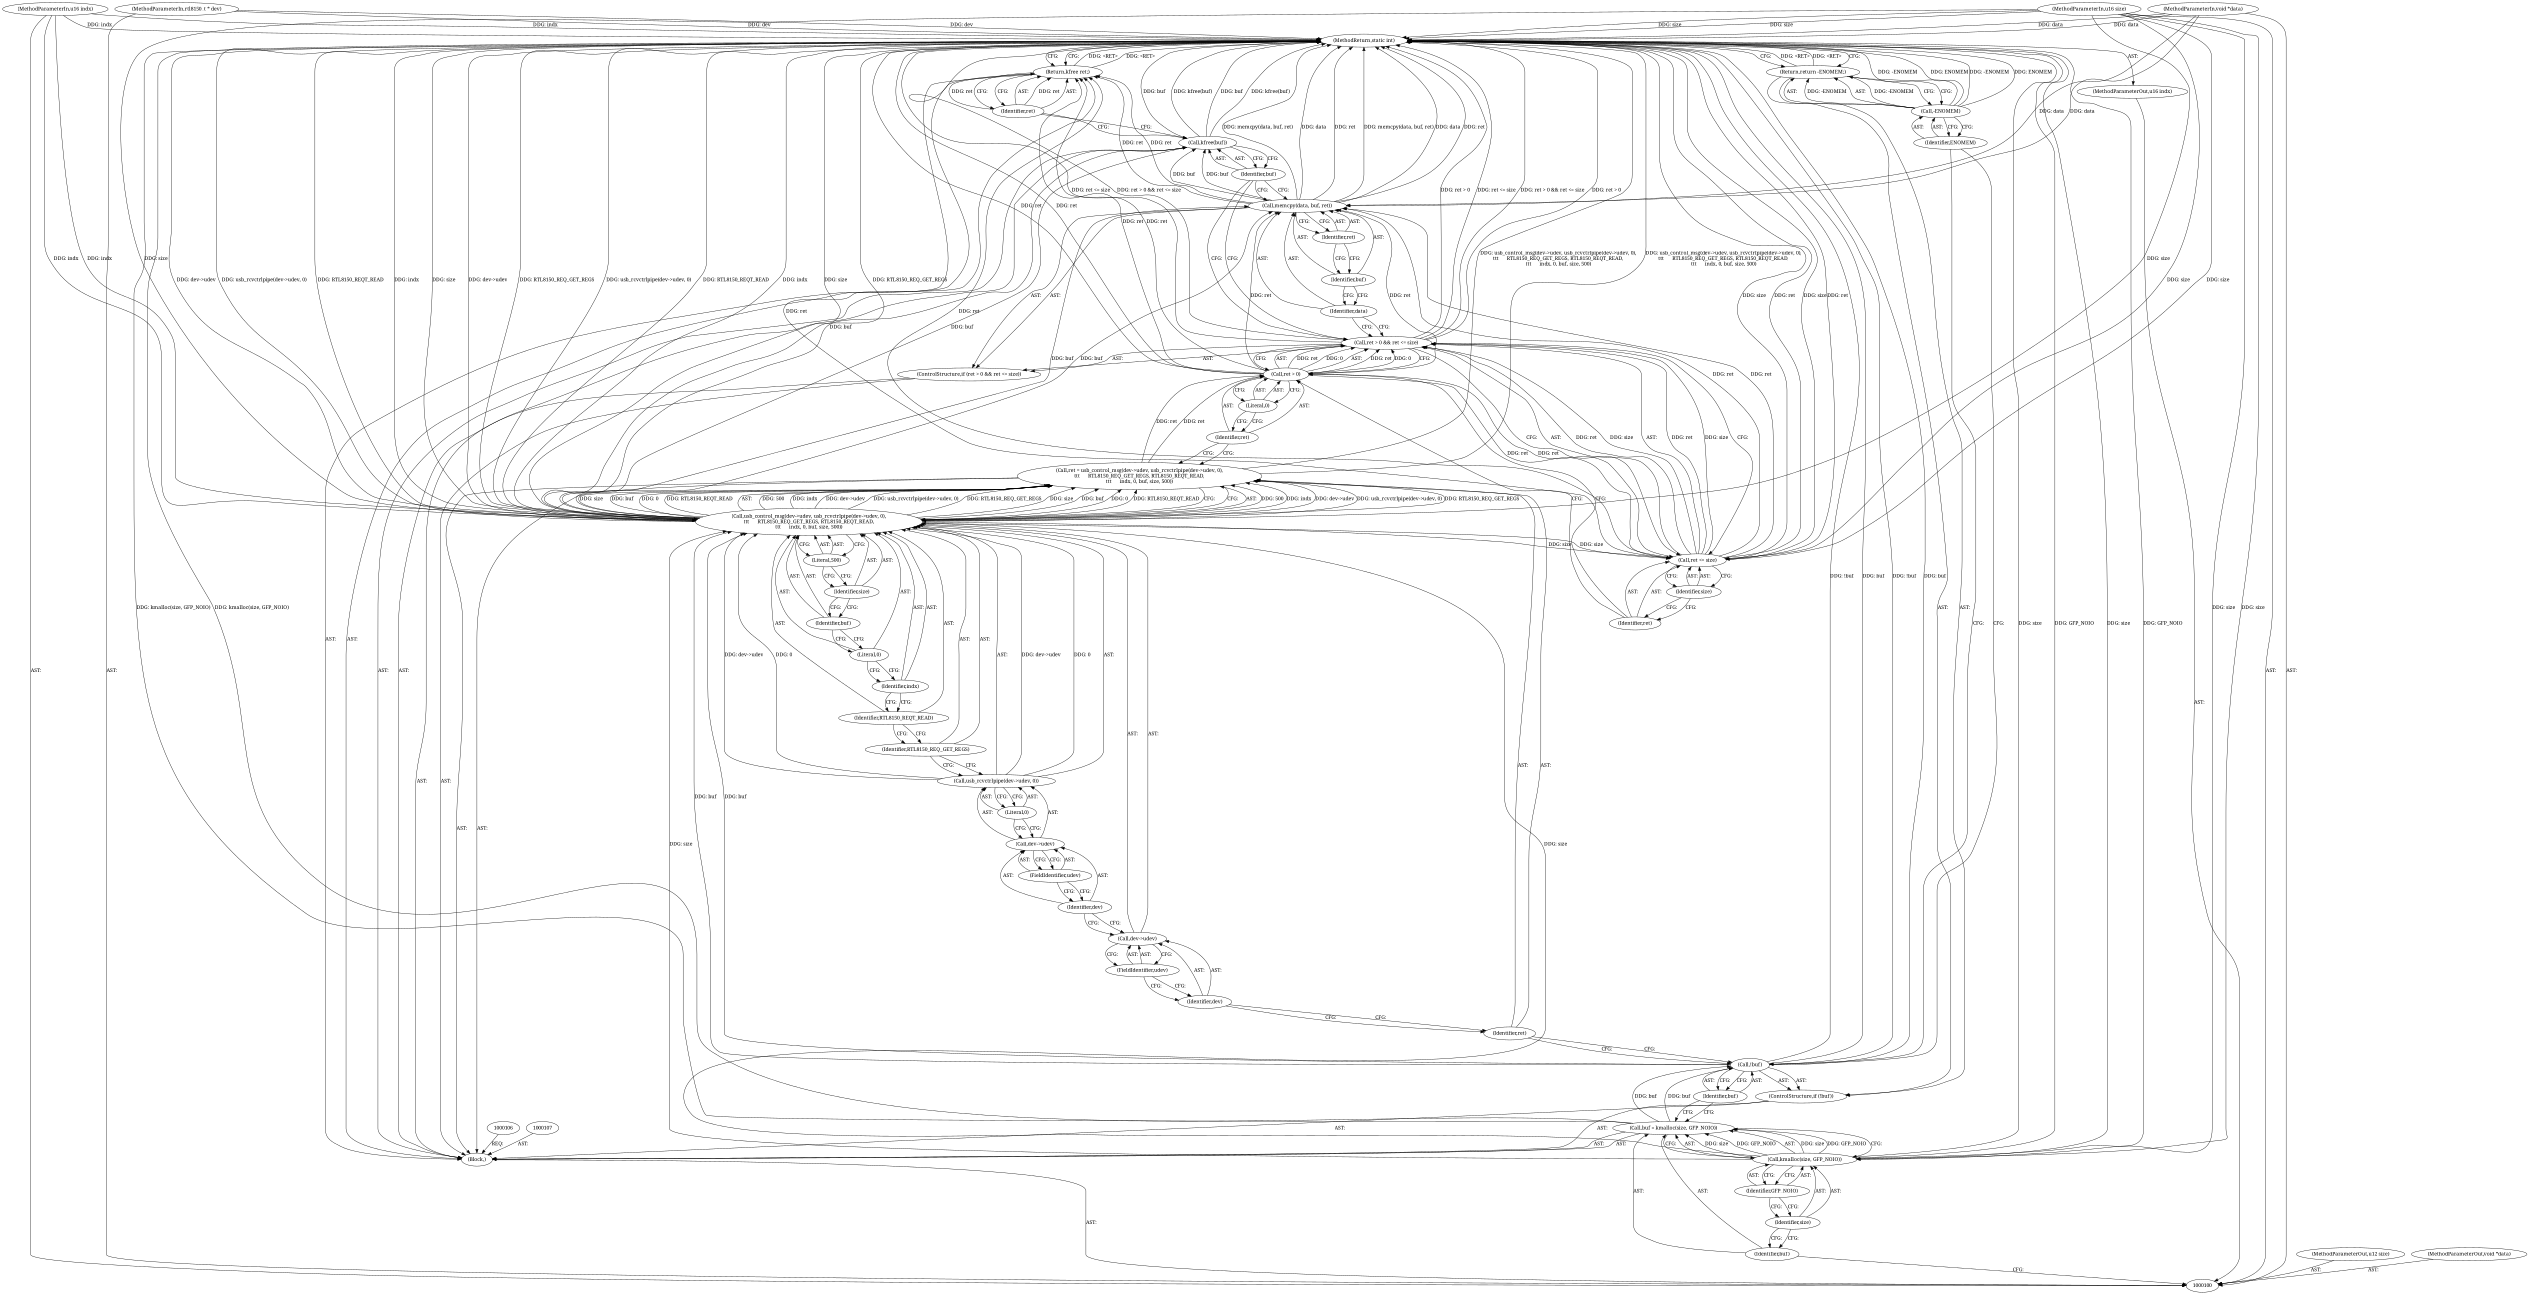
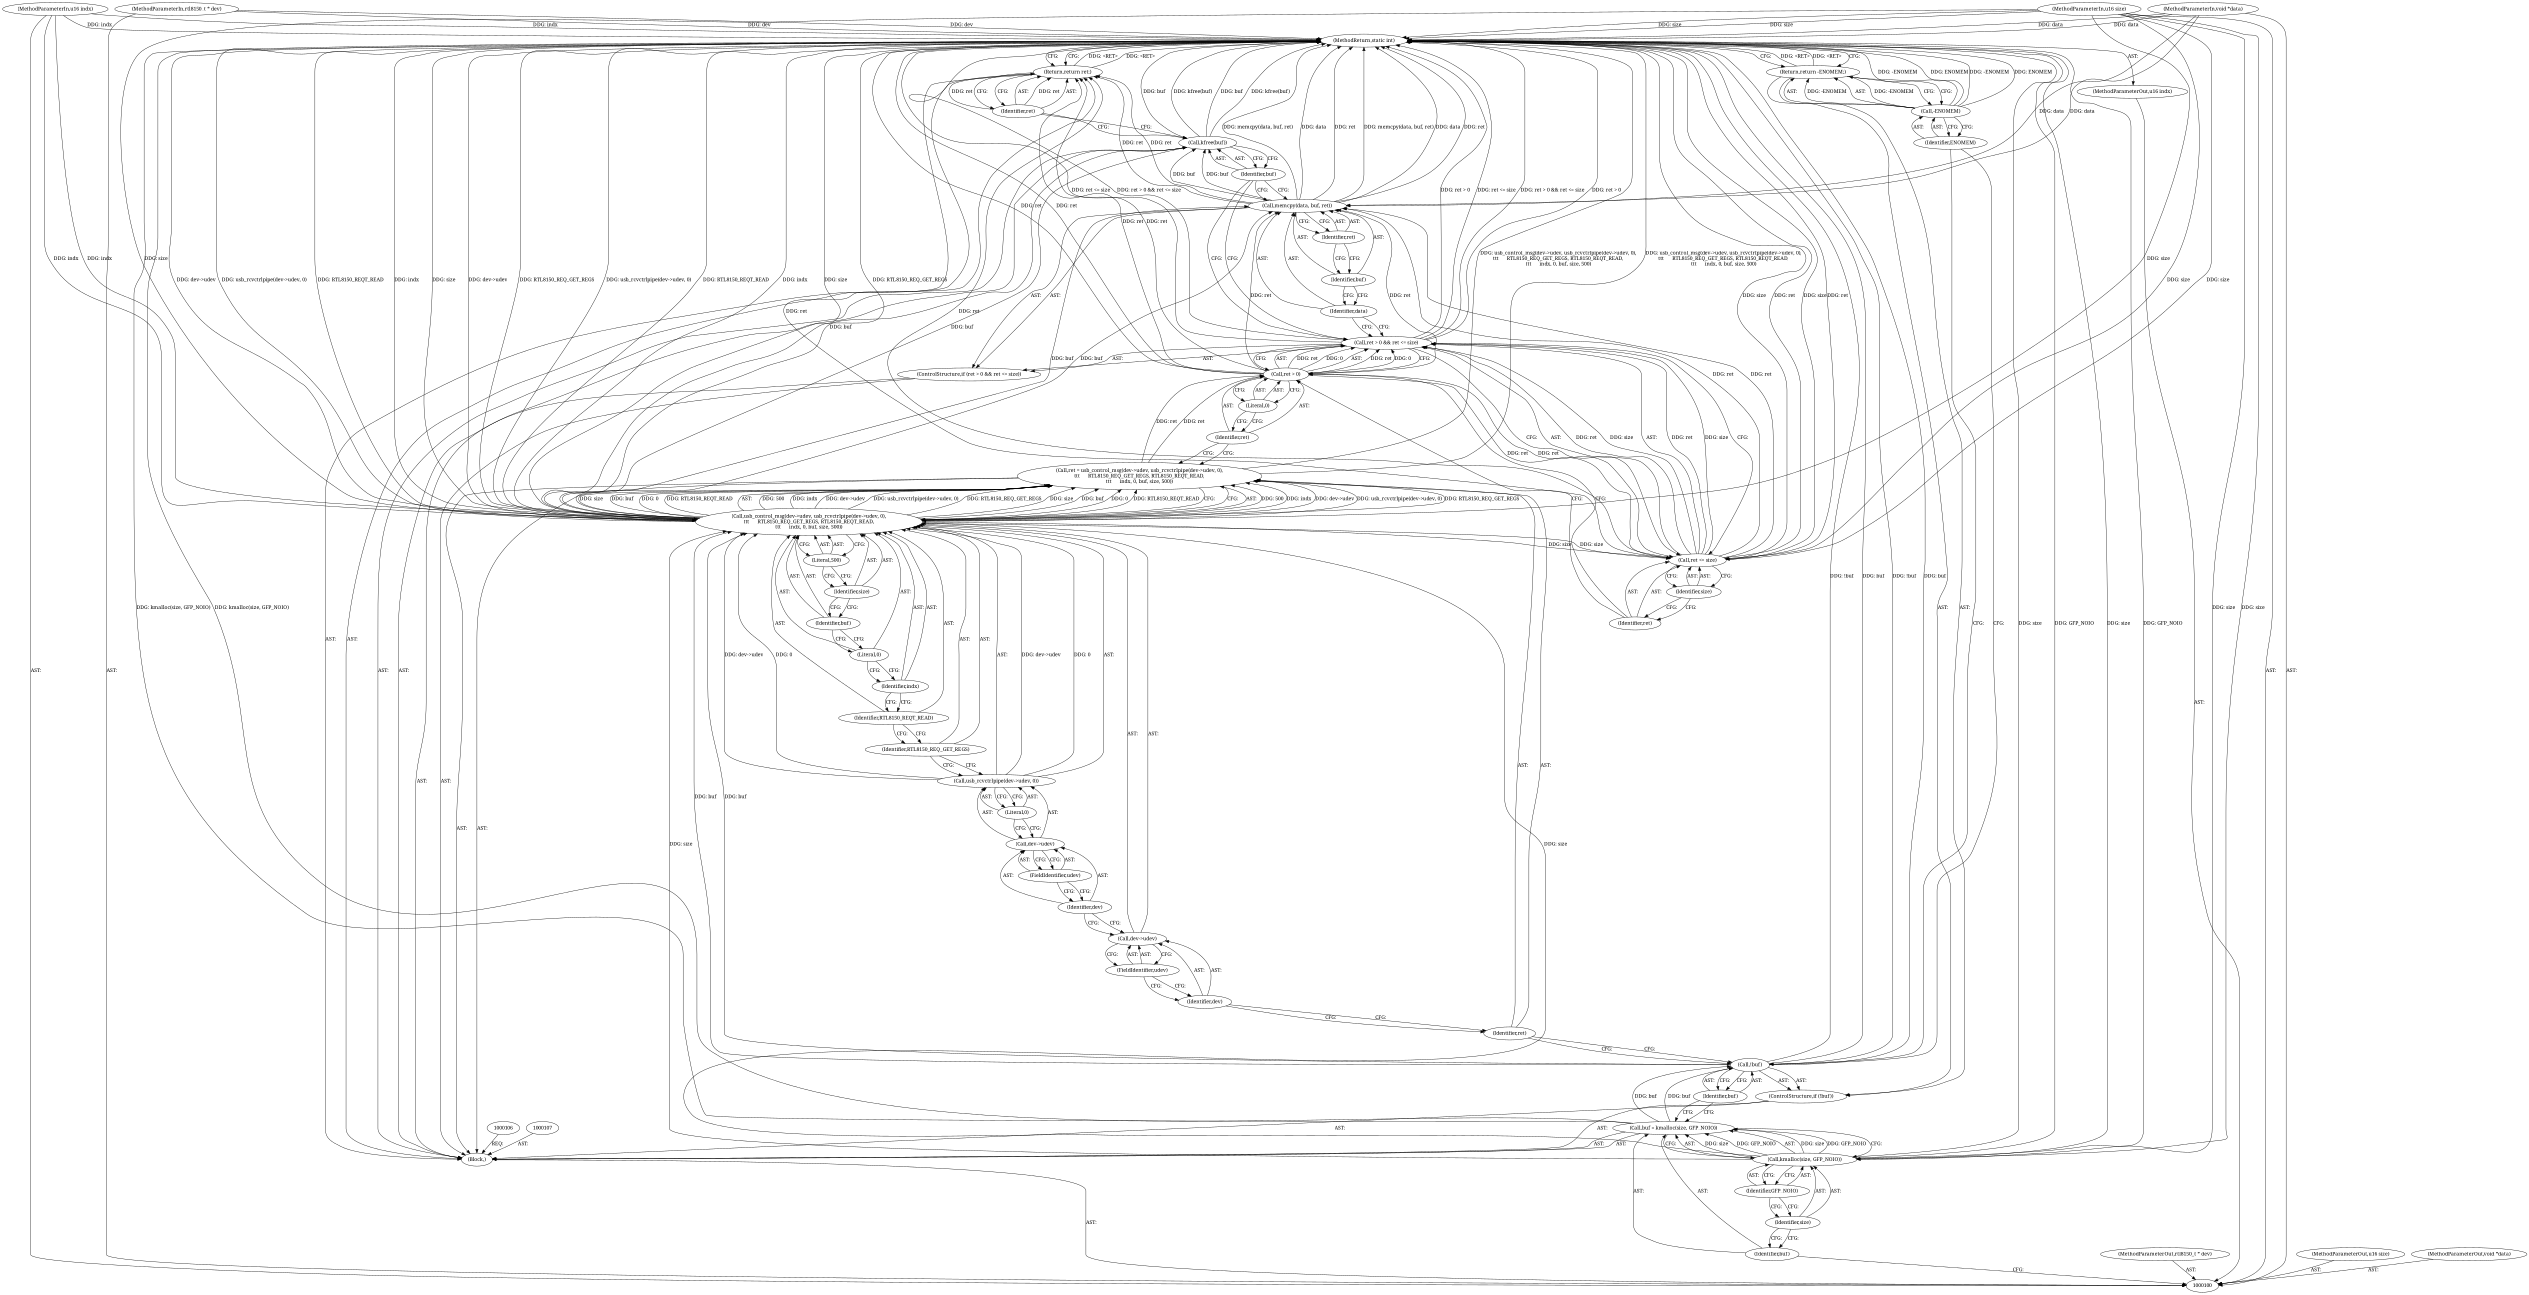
node "(Return,kfree ret;)": label "(Return,kfree ret;)" -> "(Return,return ret;)"
node "(MethodParameterOut,rtl8150_t * dev)": added
node "(MethodParameterOut,u12 size)": label "(MethodParameterOut,u12 size)" -> "(MethodParameterOut,u16 size)"
